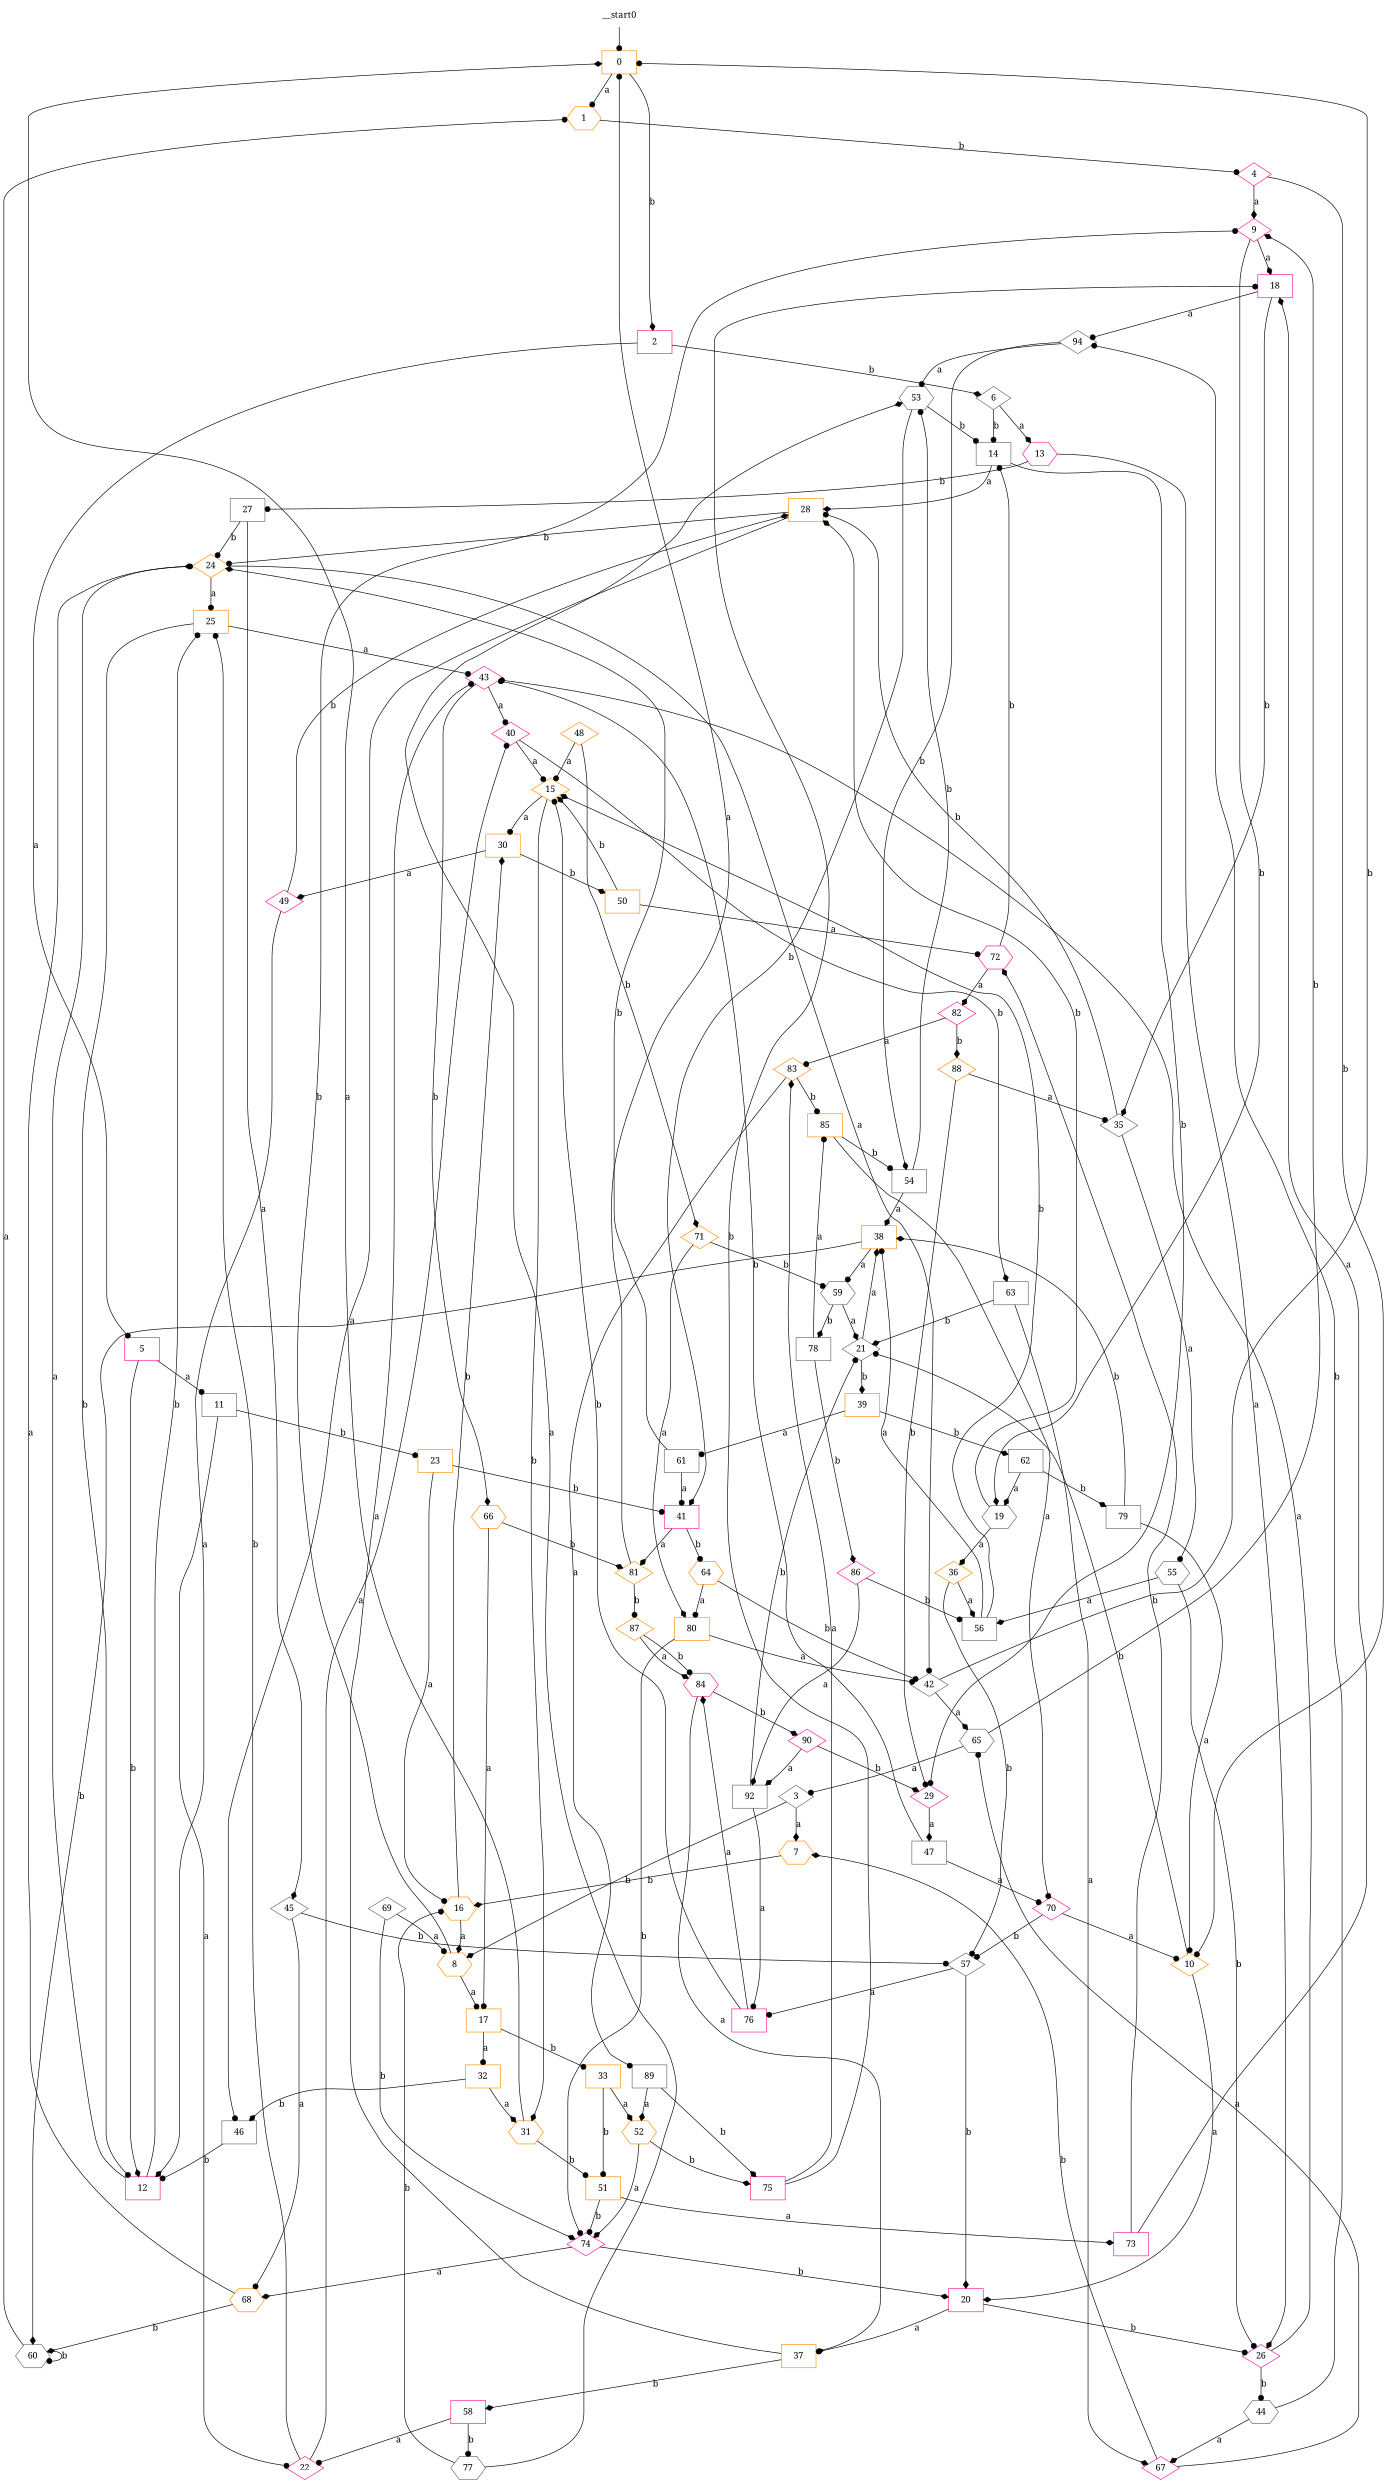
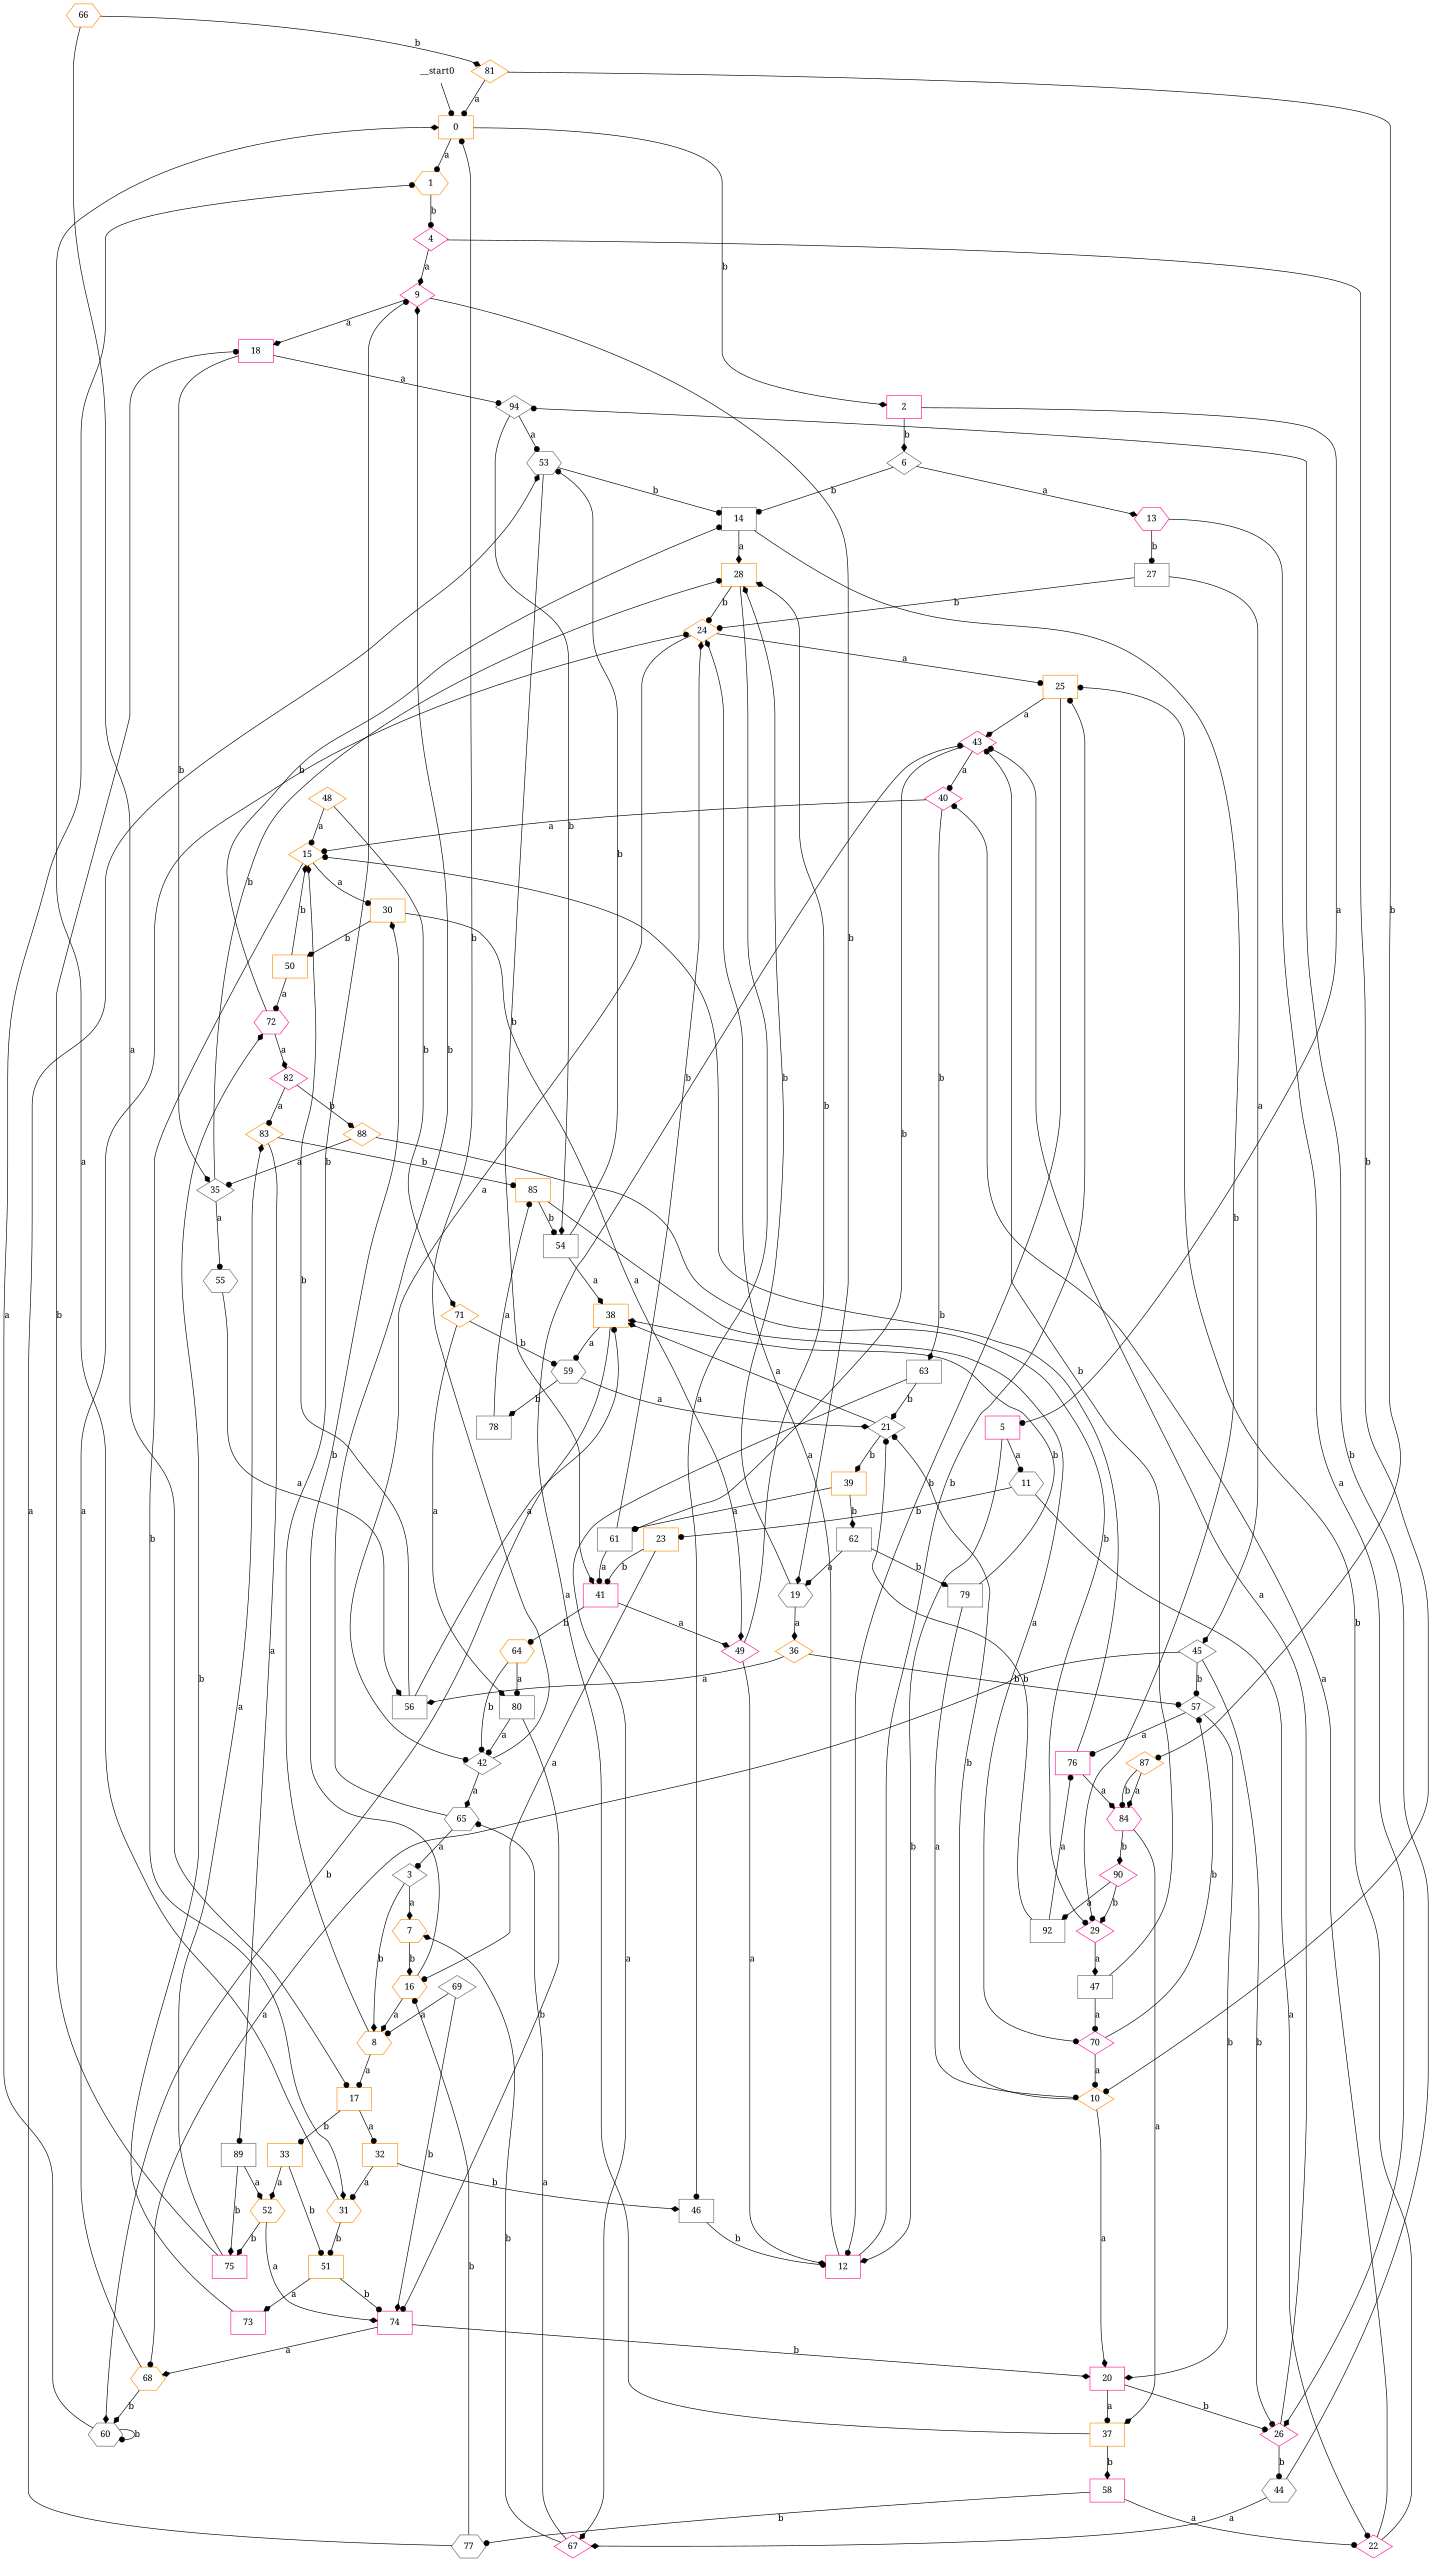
edge "25" -> "43": arrowhead dot -> diamond
edge "43" -> "66": now "43" -> "61"
edge "73" -> "18": removed, label "a"
node "11": shape box -> hexagon
edge "41" -> "81": now "41" -> "49"
node "86": removed
node "80": color darkorange -> gray40
edge "55" -> "26": now "45" -> "26"
edge "32" -> "31": arrowhead diamond -> dot
node "74": shape diamond -> box
